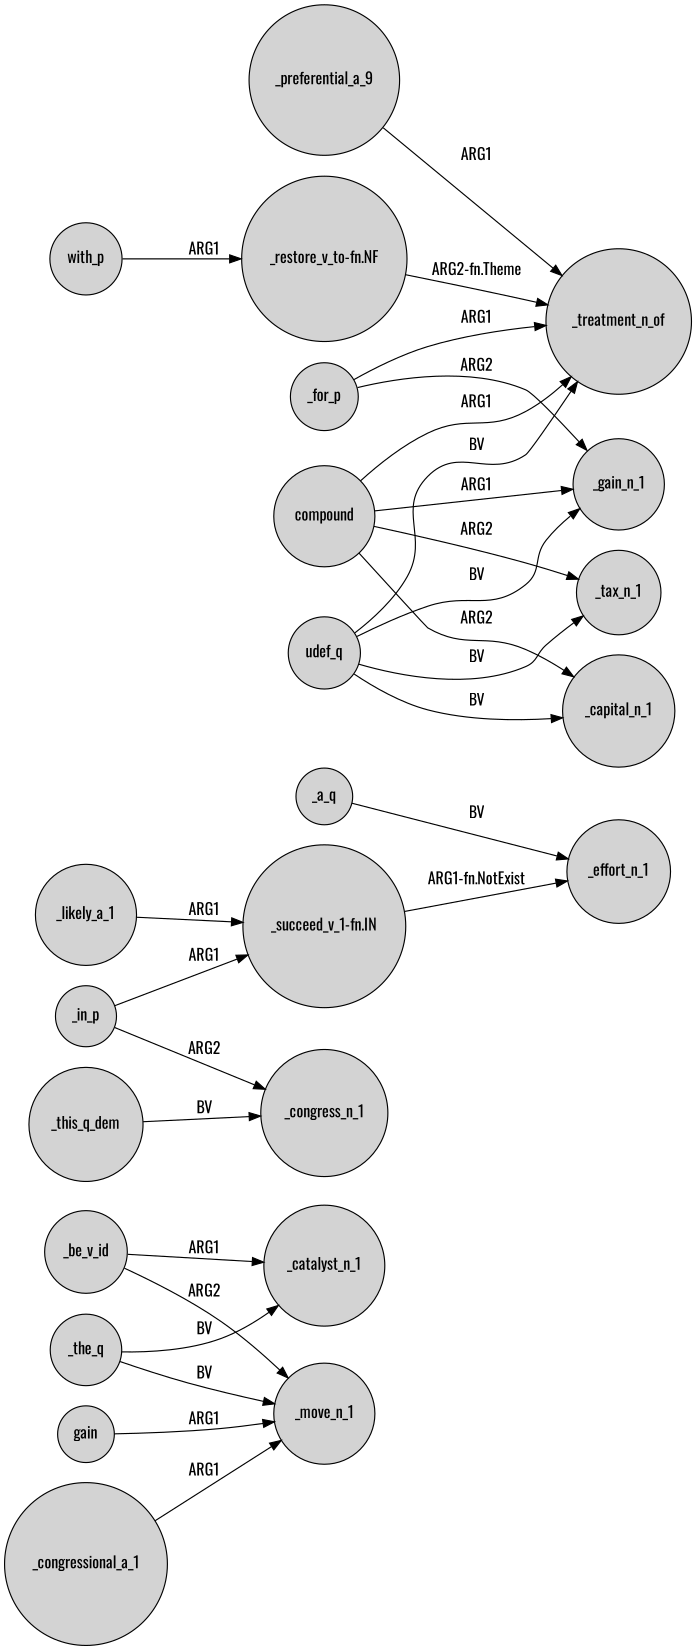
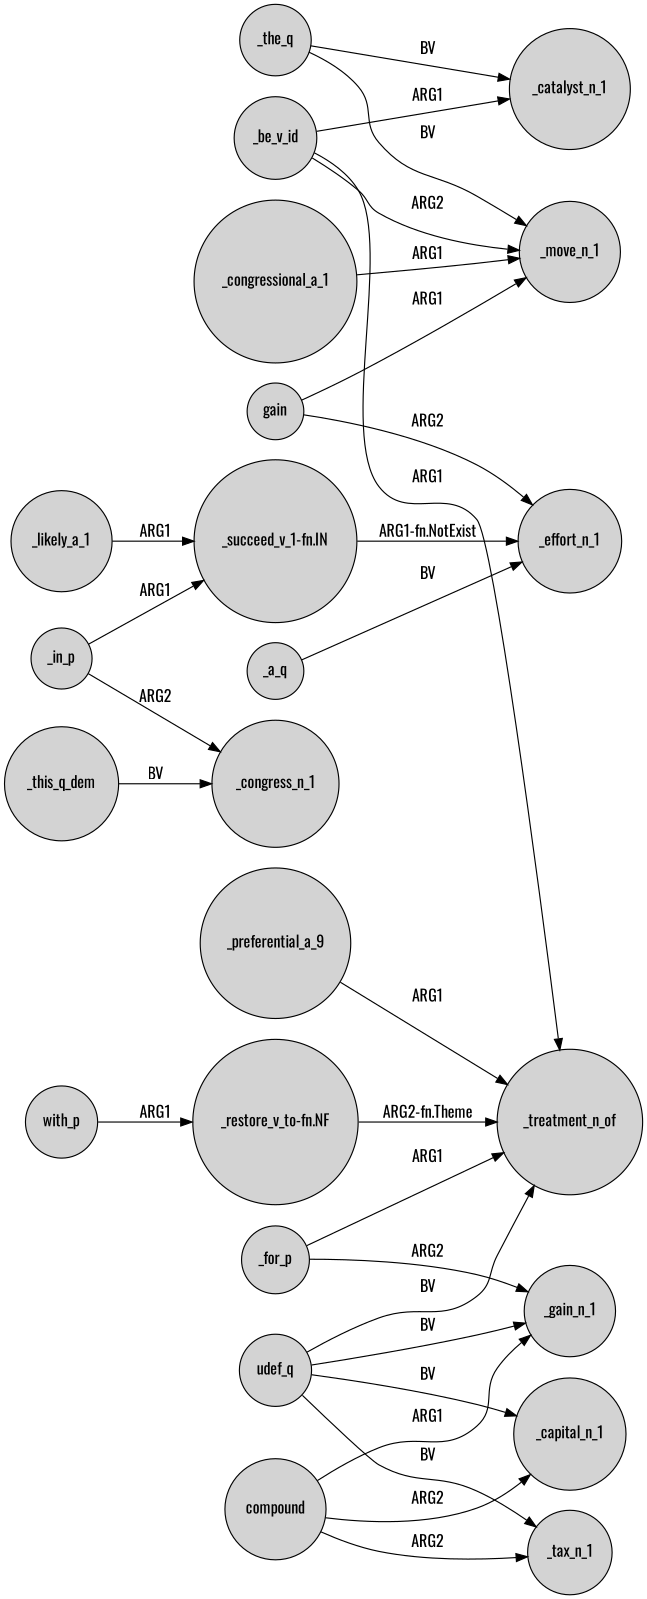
edge "compound" -> "_treatment_n_of": now "_be_v_id" -> "_treatment_n_of"
edge "gain" -> "_effort_n_1": added, label "ARG2"
